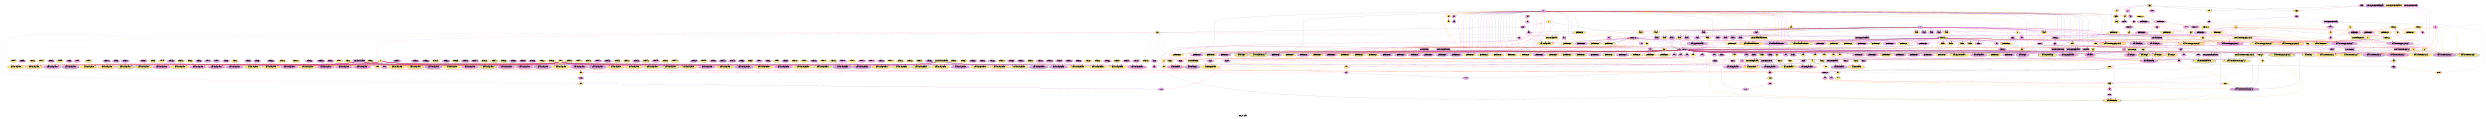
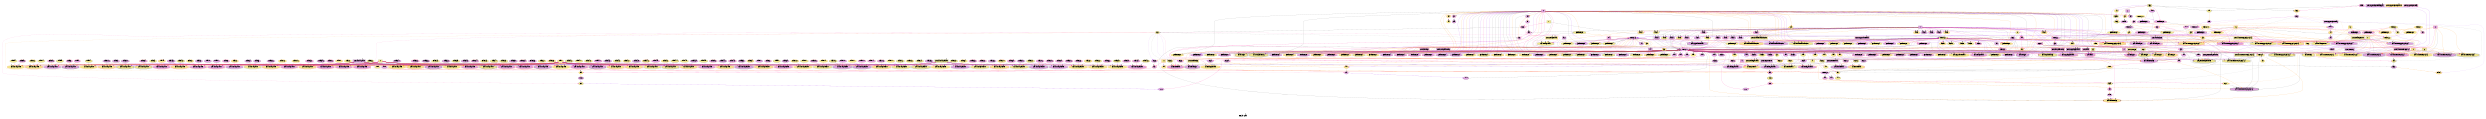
node "node_440": added
